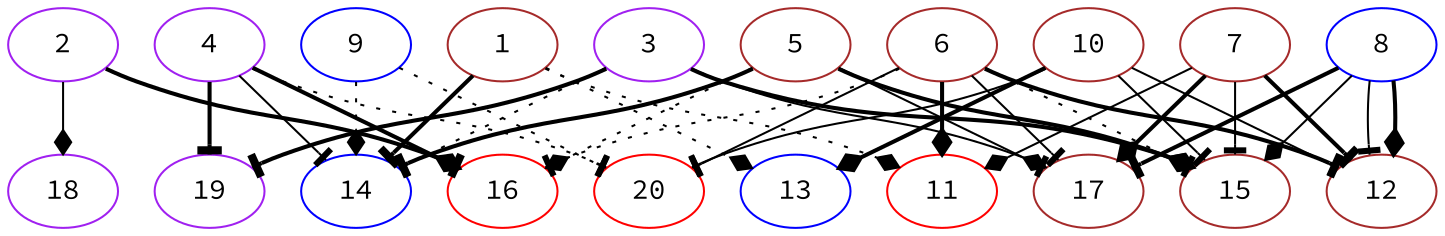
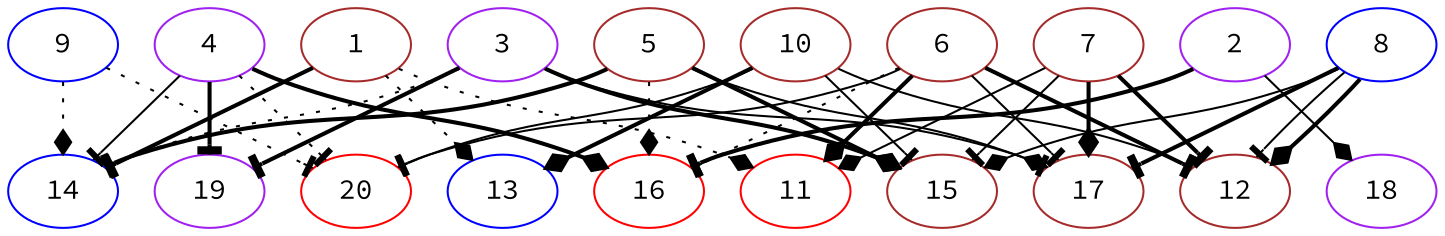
edge "6" -> "15": removed
